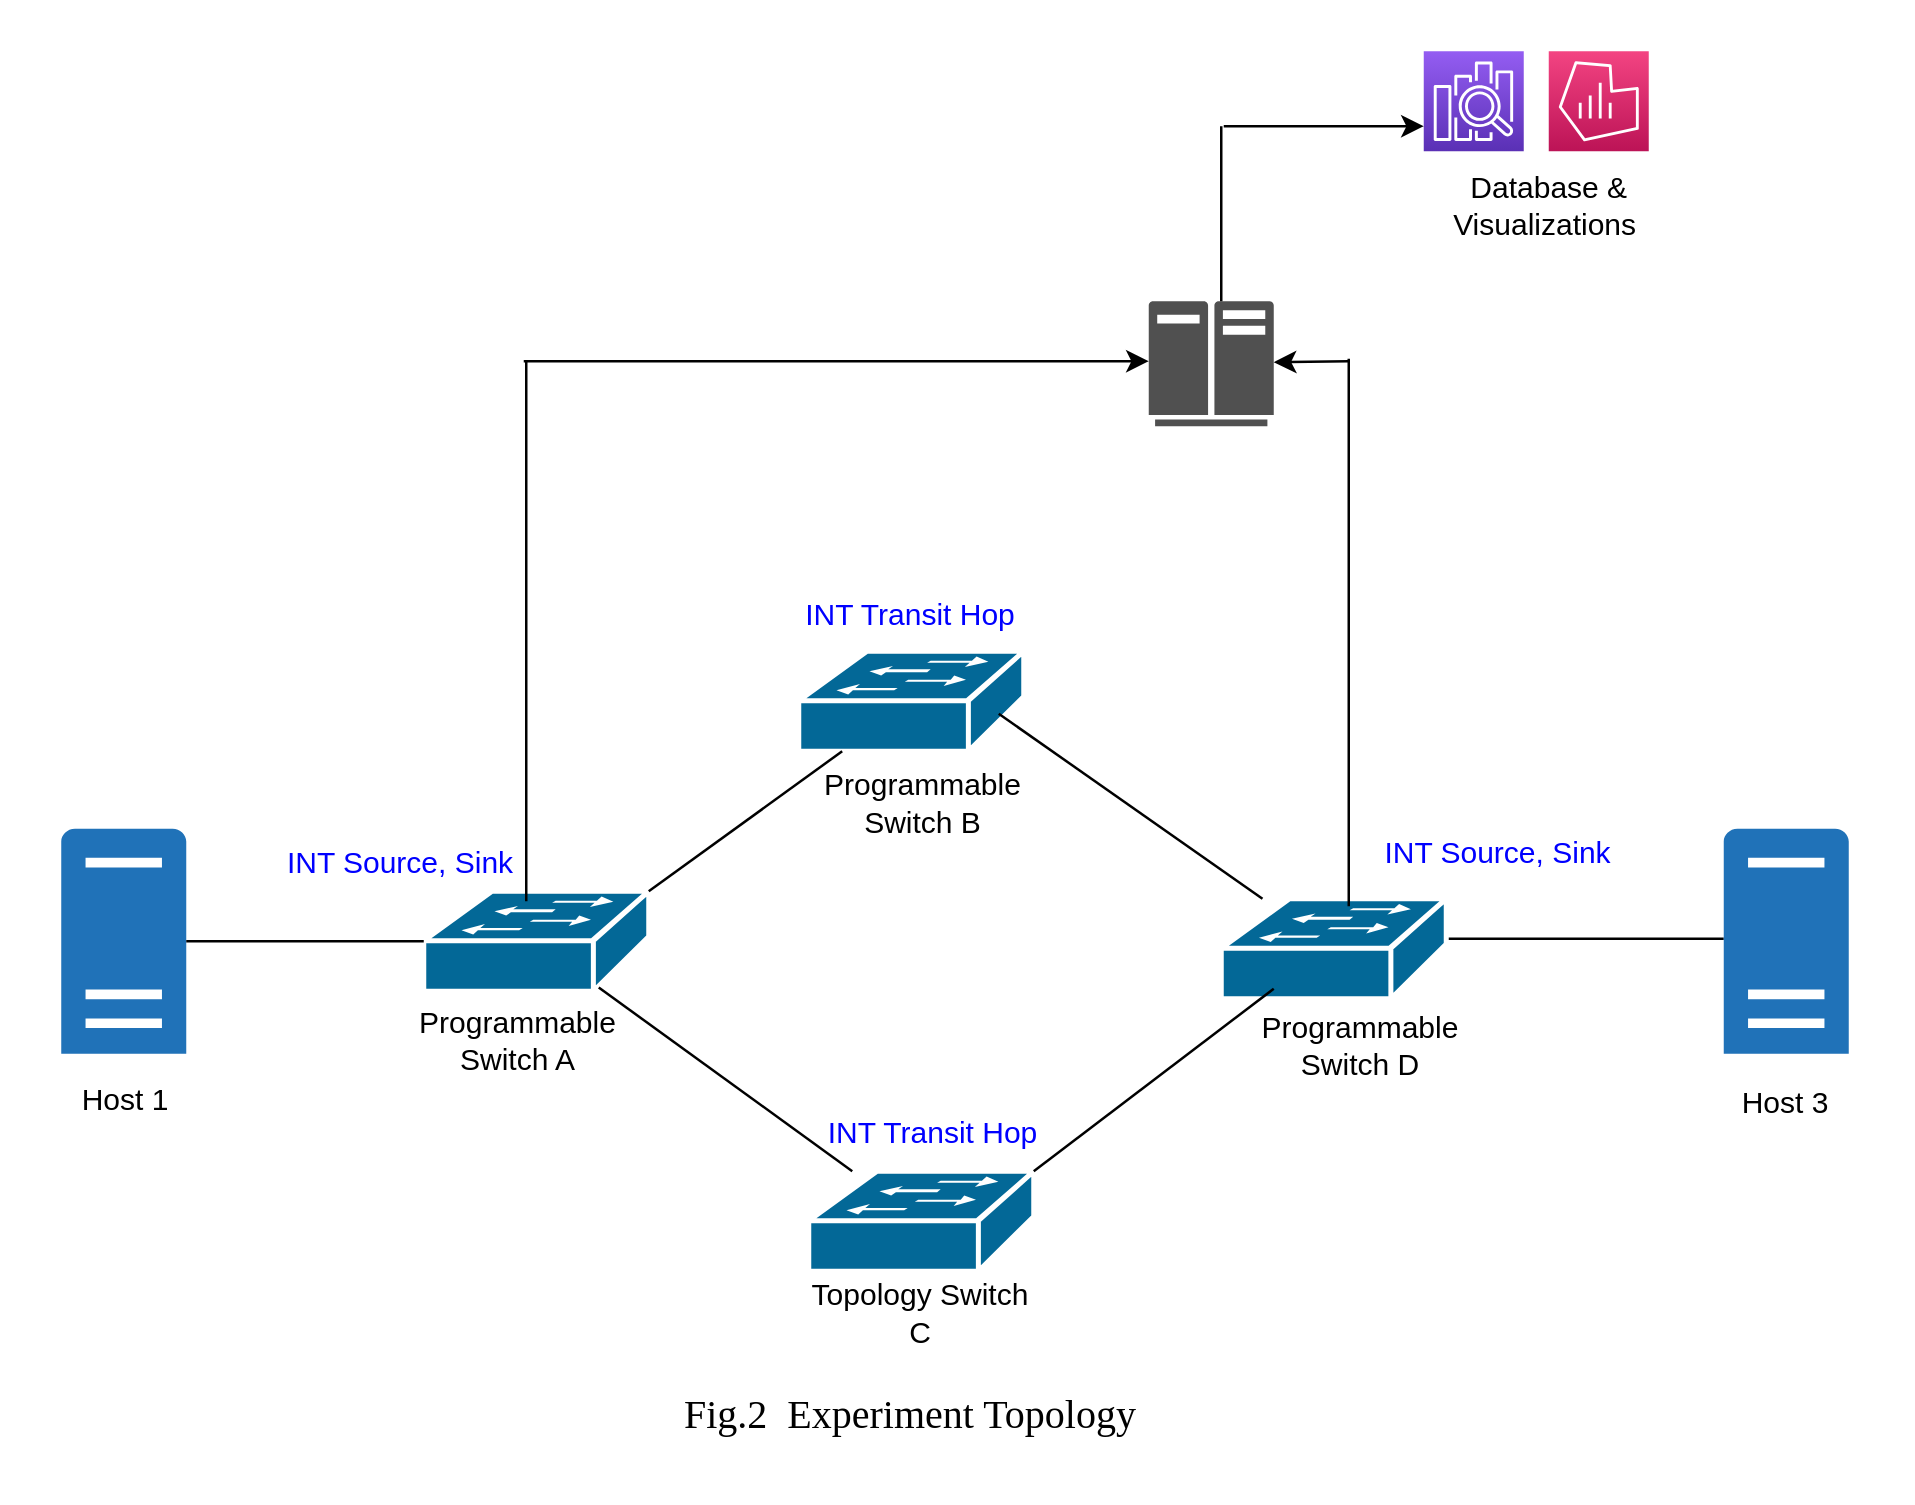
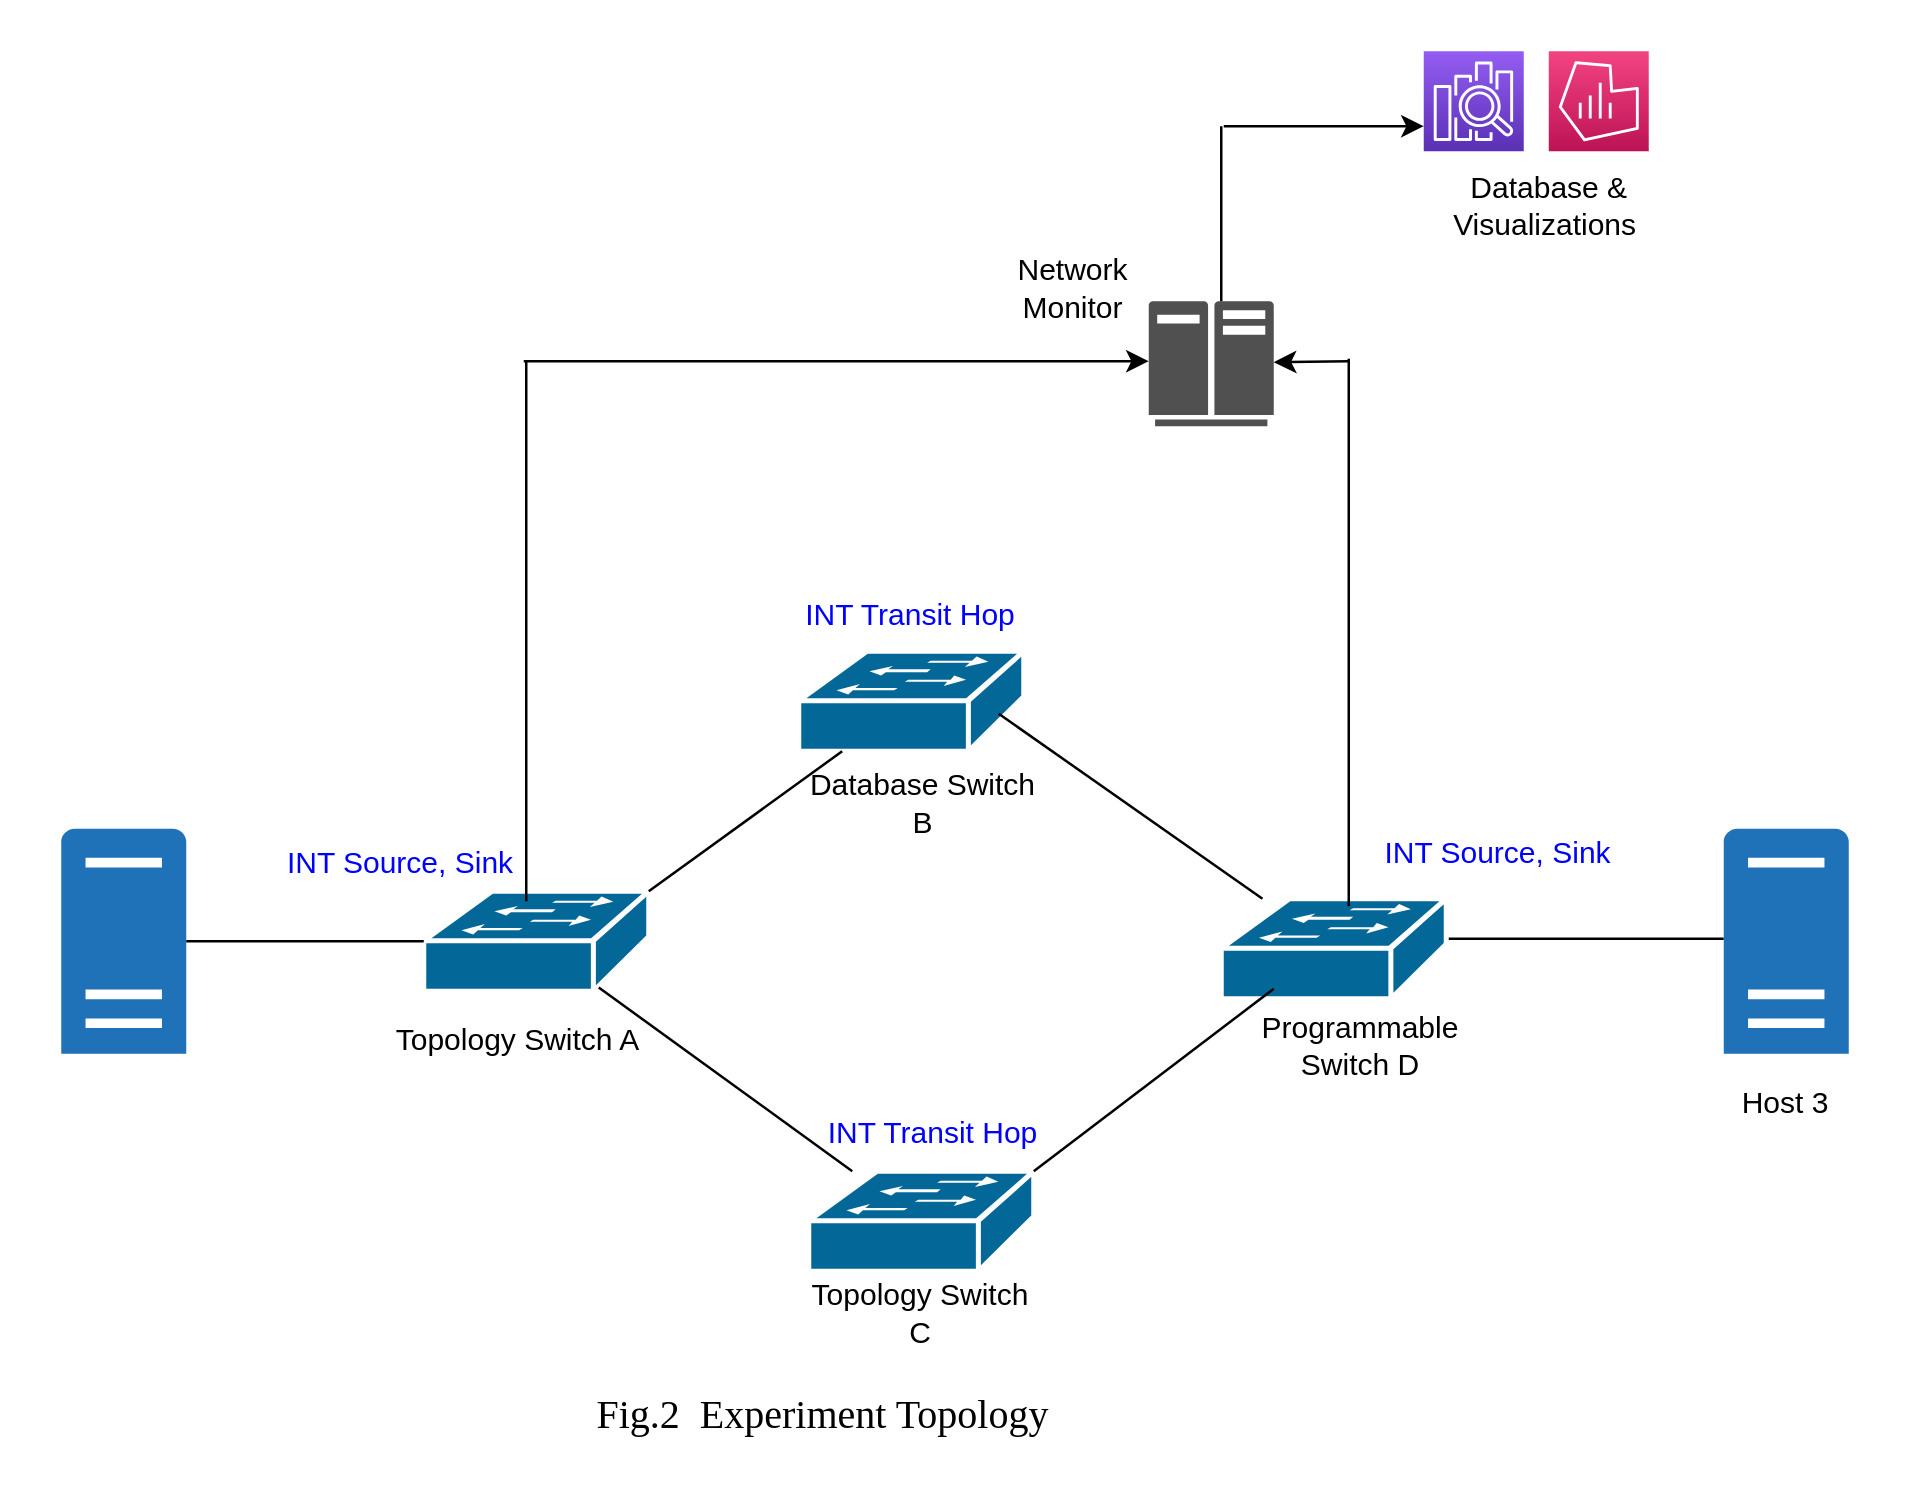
node "Network Monitor": added
node "Programmable Switch B": label "Programmable Switch B" -> "Database Switch B"
node "Programmable Switch A": label "Programmable Switch A" -> "Topology Switch A"
node "Host 1": removed
node "Fig.2 Experiment Topology": moved (911, 1414) -> (824, 1414)
